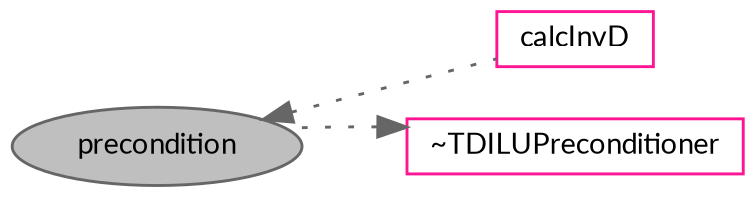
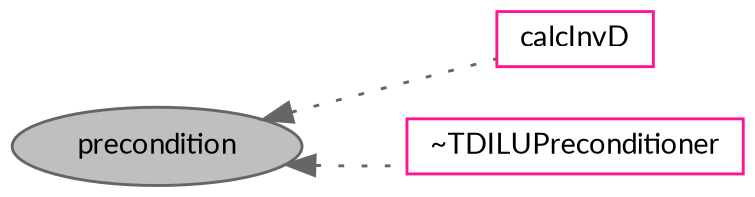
edge "precondition" -> "~TDILUPreconditioner": reversed
